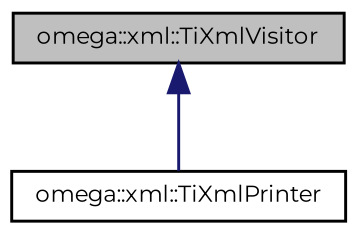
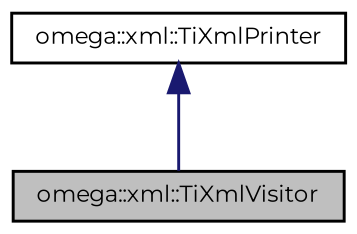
edge "omega::xml::TiXmlPrinter" -> "omega::xml::TiXmlVisitor": reversed
